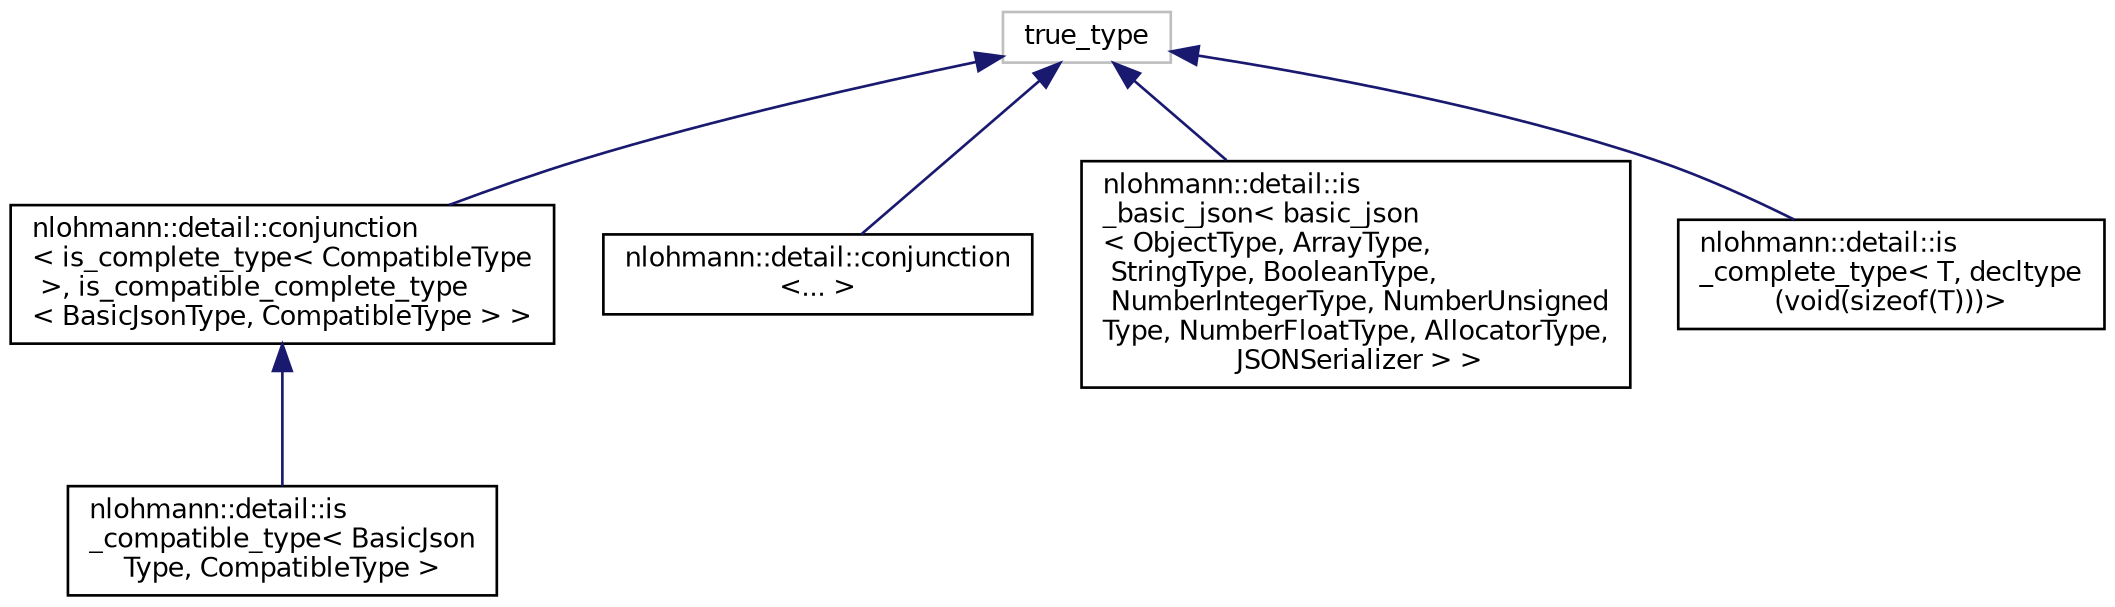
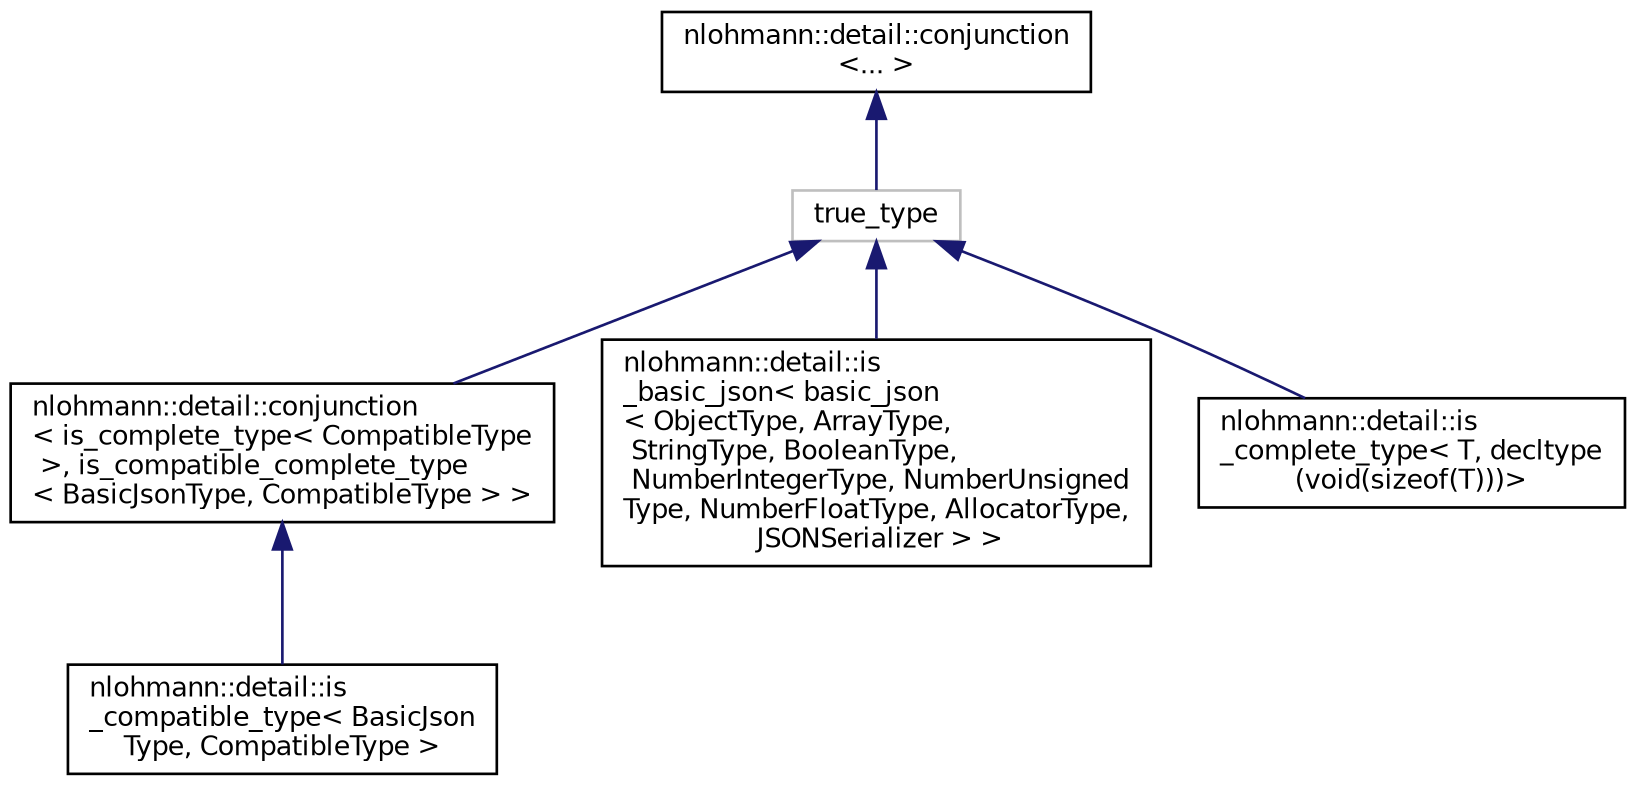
edge "nlohmann::detail::conjunction <... >" -> "true_type": reversed
